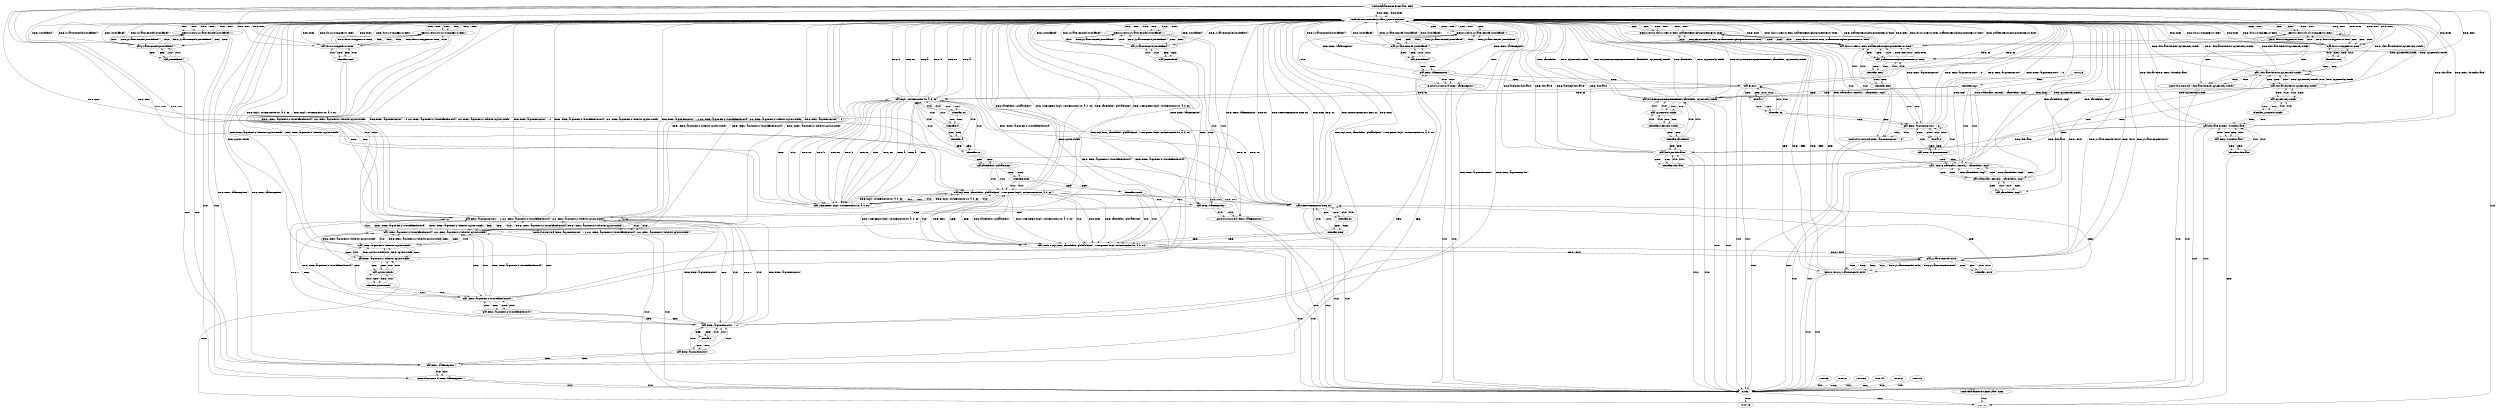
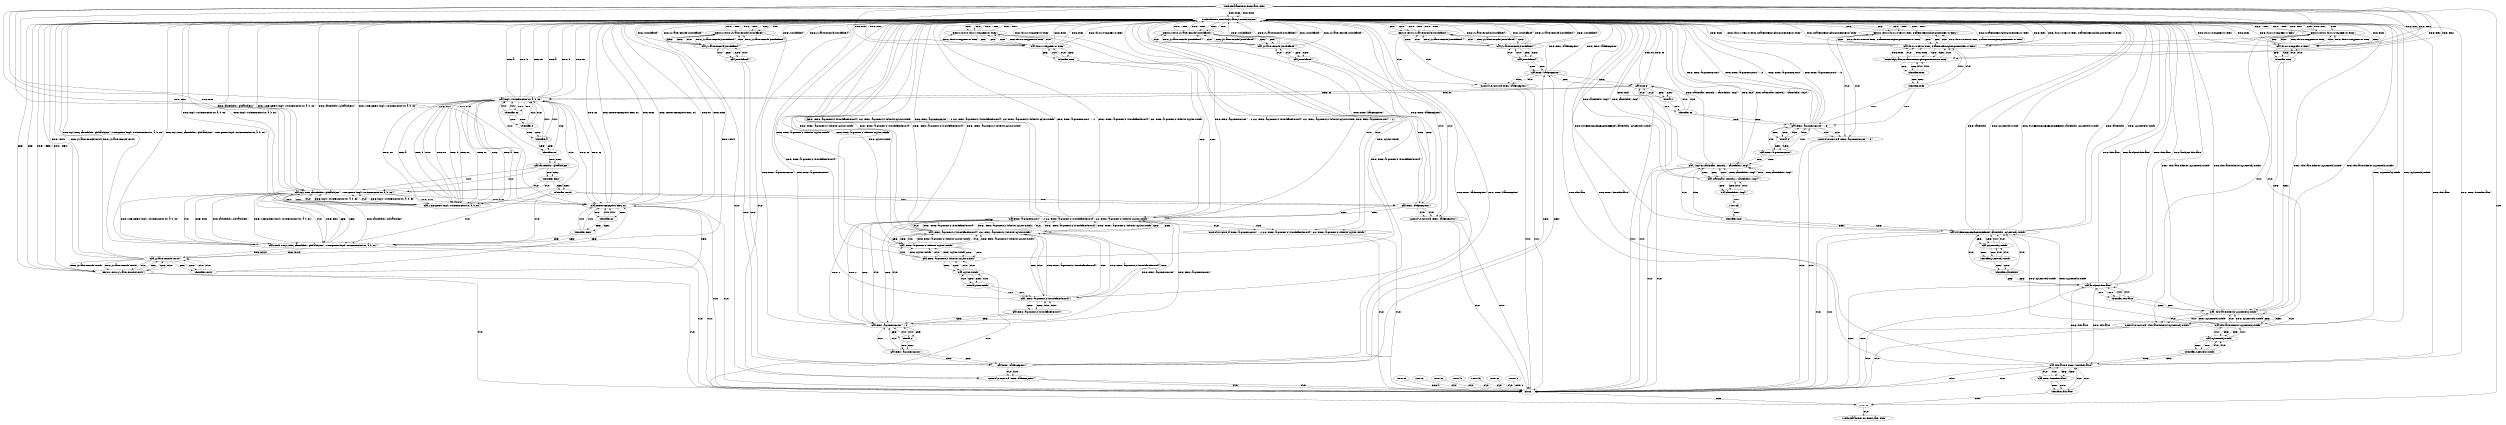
node "(Call,createNotEnoughArgumentsError(exec))": label "(Call,createNotEnoughArgumentsError(exec))" -> "(EncodedJSValue,createNotEnoughArgumentsError(exec))"
edge "1000125" -> "(Call,castedThis->impl())": reversed
node "(Identifier,JSint::s_info)": label "(Identifier,JSint::s_info)" -> "(Literal,JSint::s_info)"
edge "1000103" -> "(Block,)": label "AST: " -> "DDG: b"
edge "1000121" -> "(Block,)": label "DDG: " -> "AST: "
edge "1000140" -> "(Block,)": label "CFG: " -> "AST: "
edge "1000173" -> "(Block,)": label "AST: " -> "DDG: 2"
edge "(Block,)" -> "1000146": reversed
edge "(MethodParameterOut,ExecState* exec)" -> "1000100": reversed
